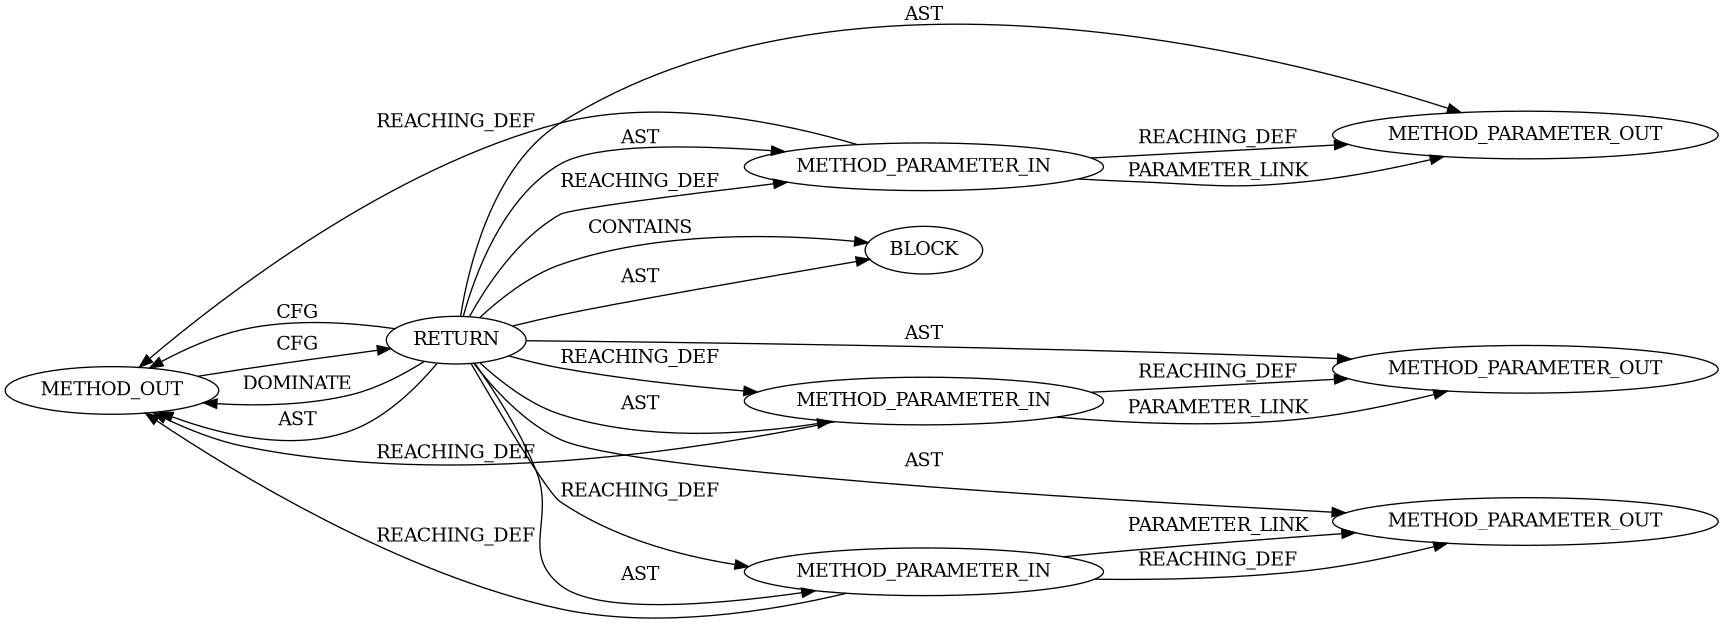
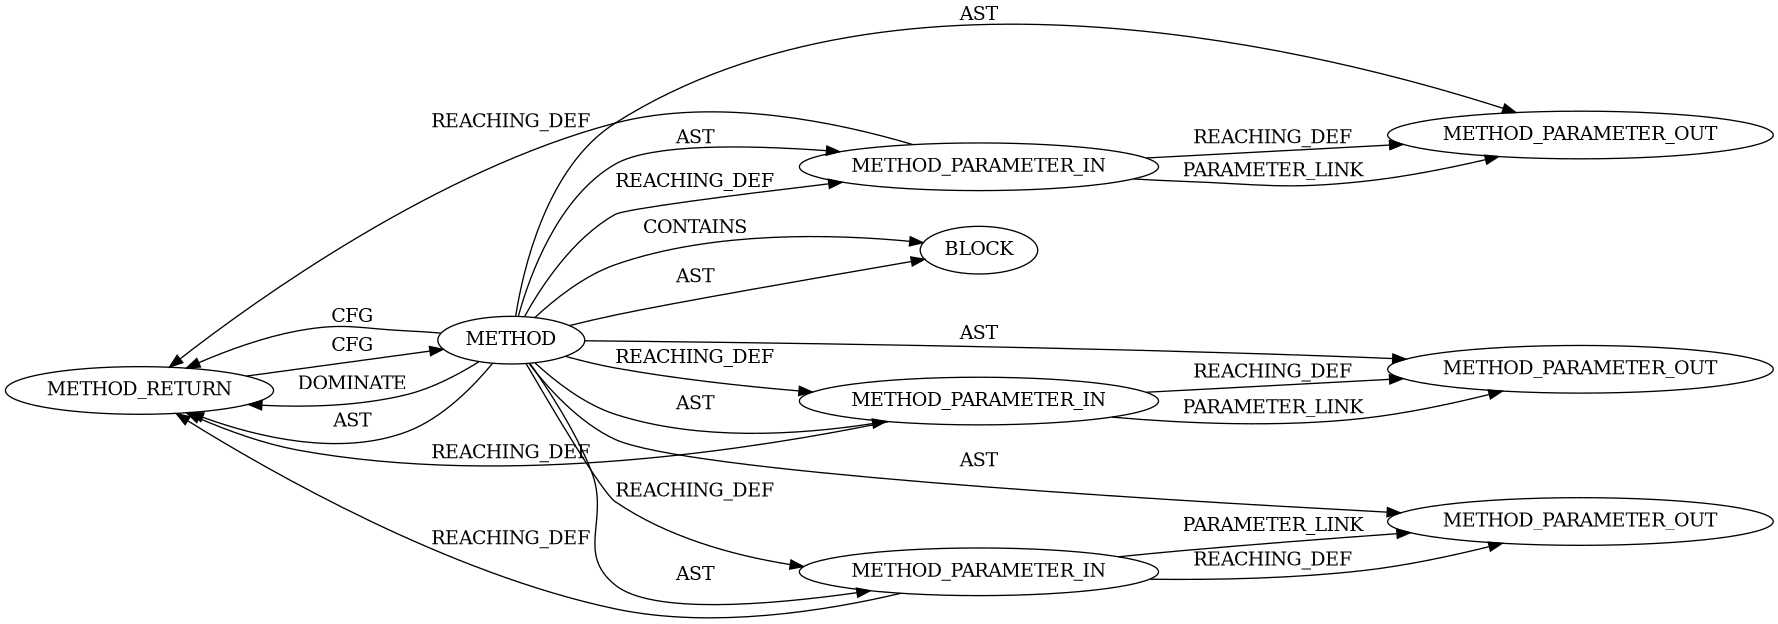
node "RETURN": label "RETURN" -> "METHOD"
node "METHOD_OUT": label "METHOD_OUT" -> "METHOD_RETURN"
